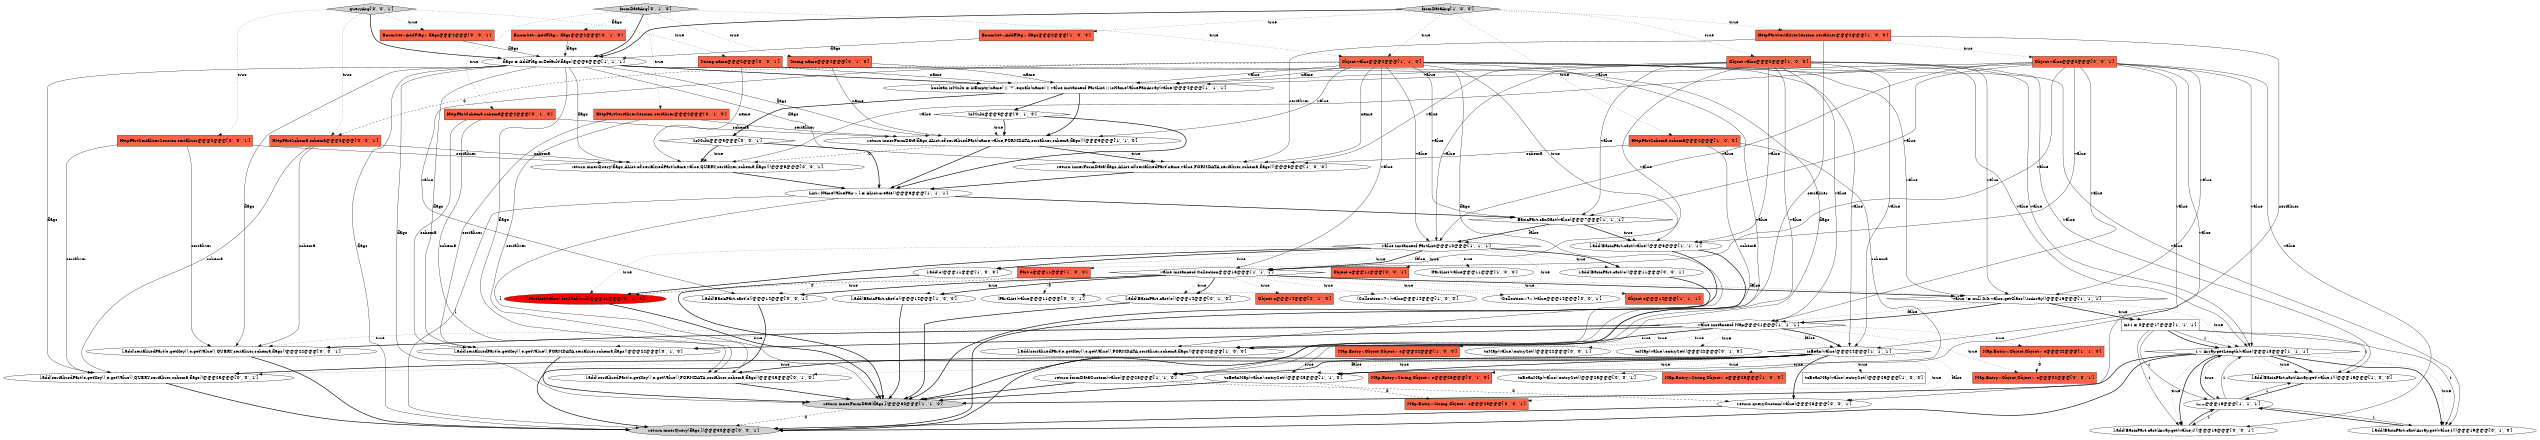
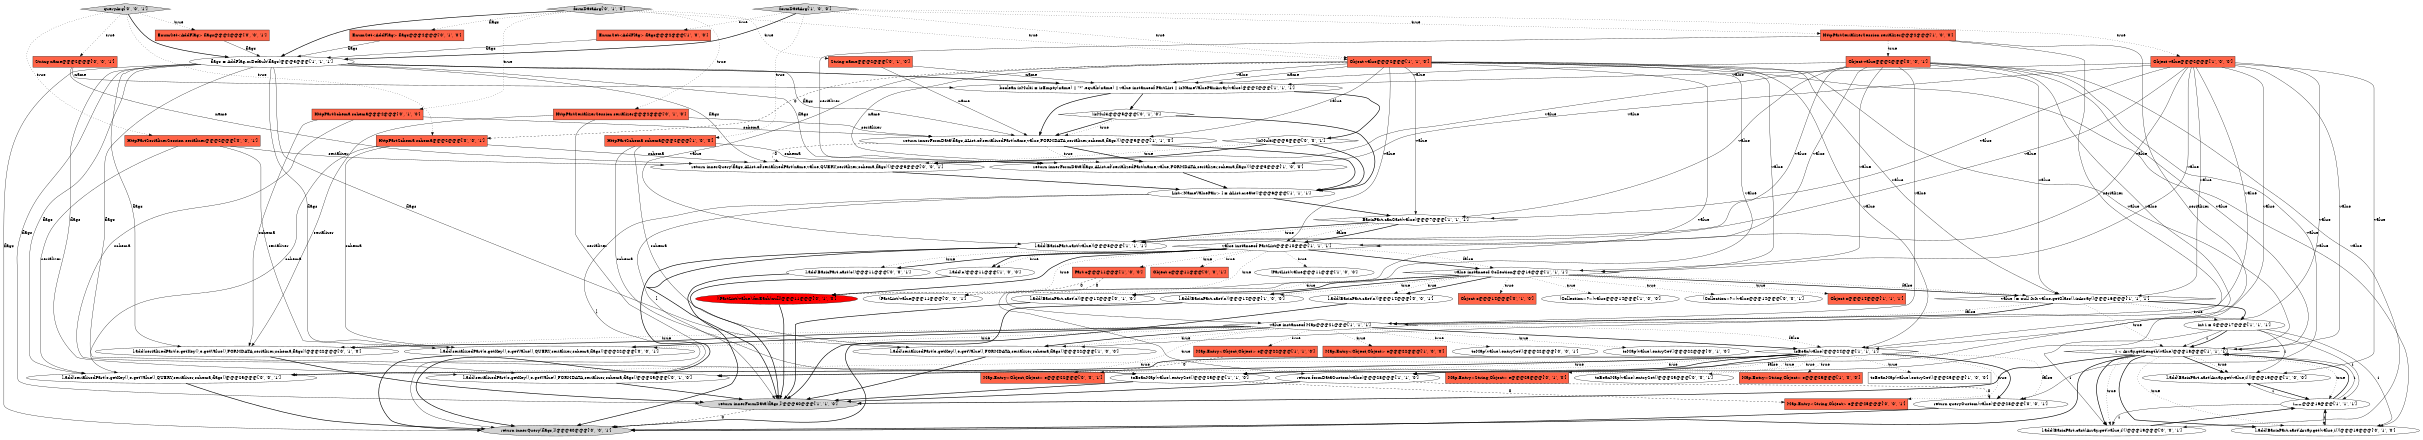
edge "Object value@@@2@@@['1', '1', '0']" -> "l.add(BasicPart.cast(o))@@@14@@@['0', '0', '1']": now "Object value@@@2@@@['1', '1', '0']" -> "value instanceof Map@@@21@@@['1', '1', '1']"
edge "Object value@@@2@@@['1', '1', '0']" -> "l.add(BasicPart.cast(value))@@@8@@@['1', '1', '1']": label "true" -> "value"
node "int i = 0@@@17@@@['1', '1', '1']": shape box -> ellipse
